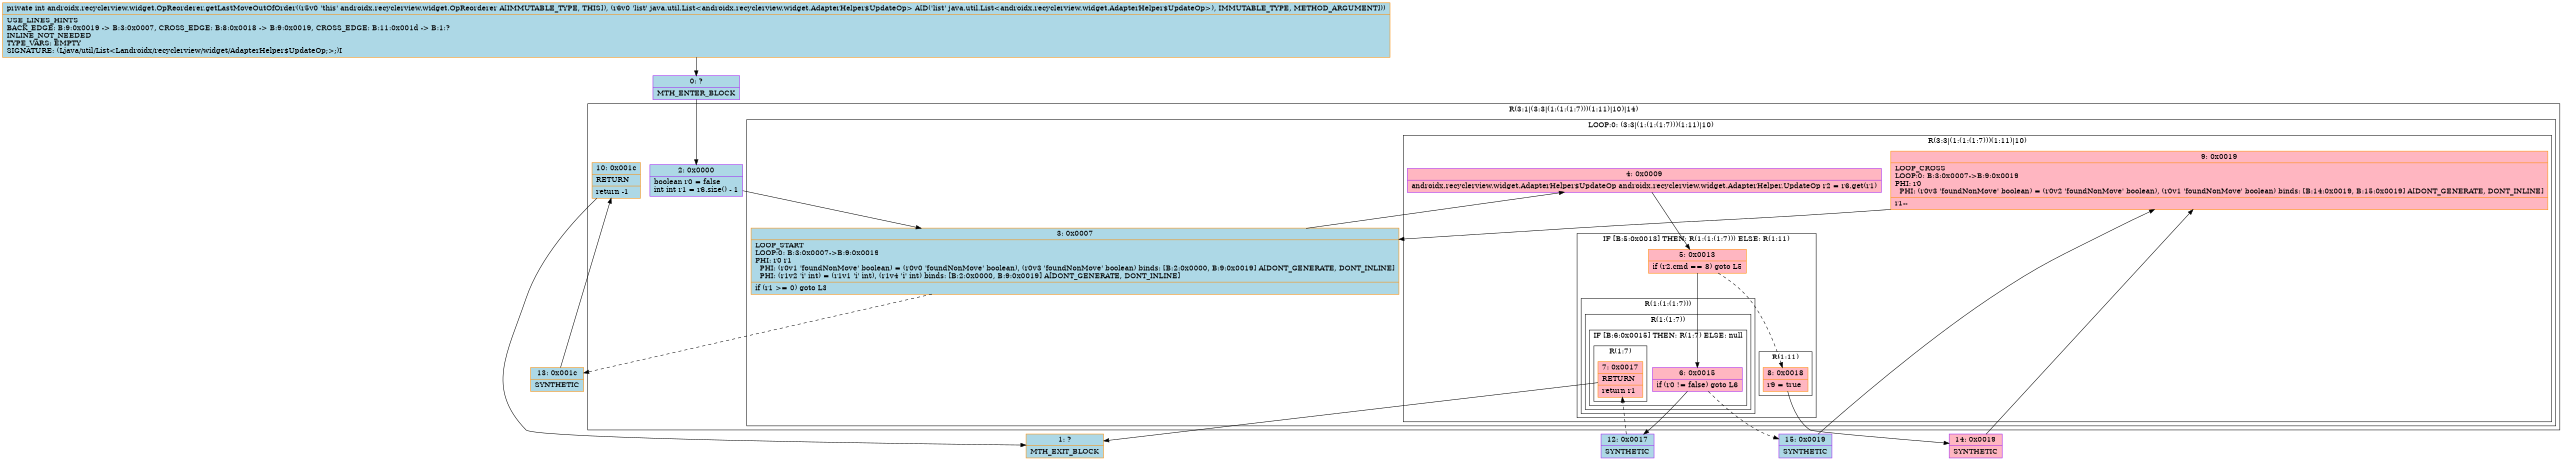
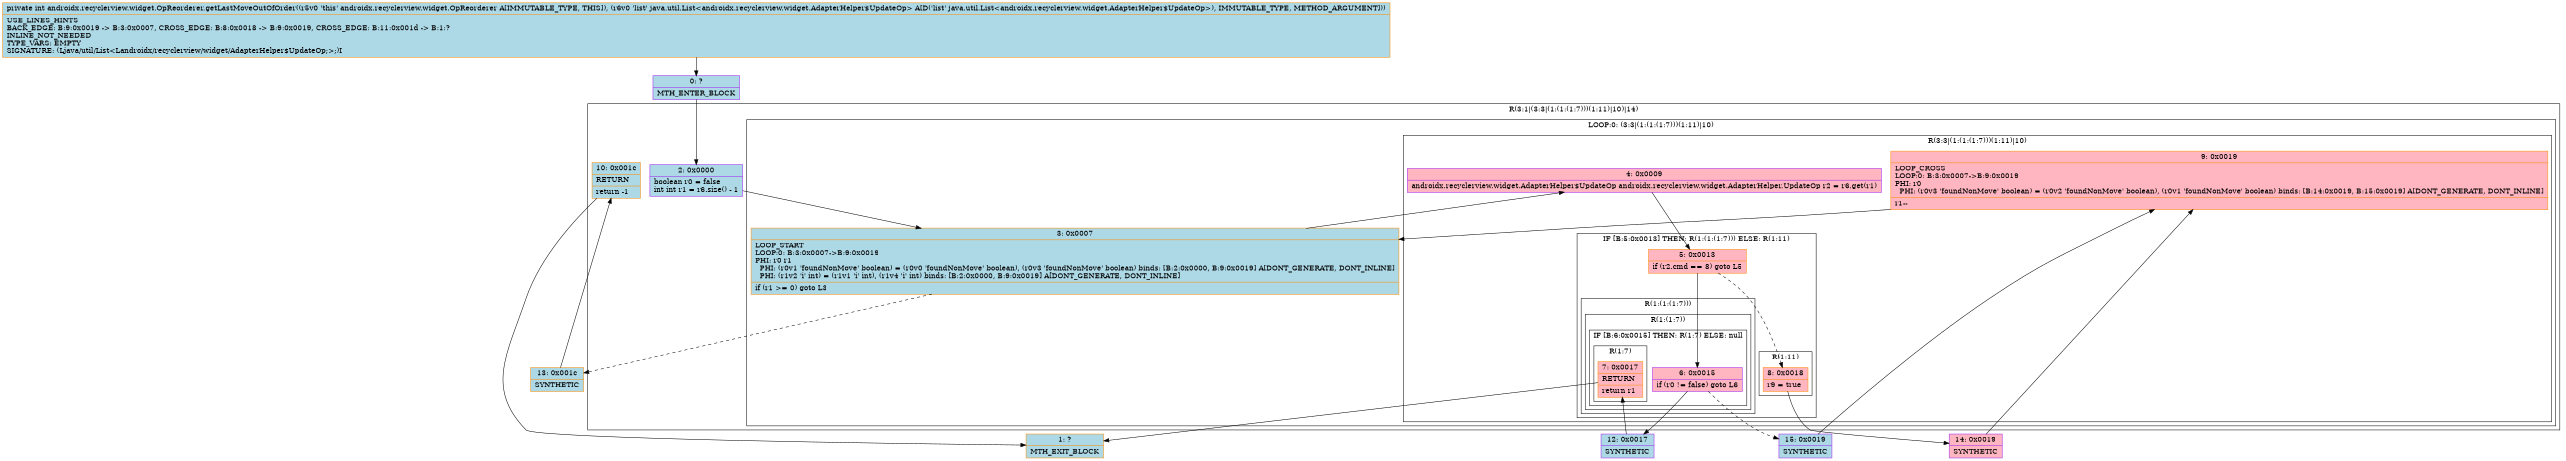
edge "12: 0x0017" -> "7: 0x0017": style dashed -> solid
